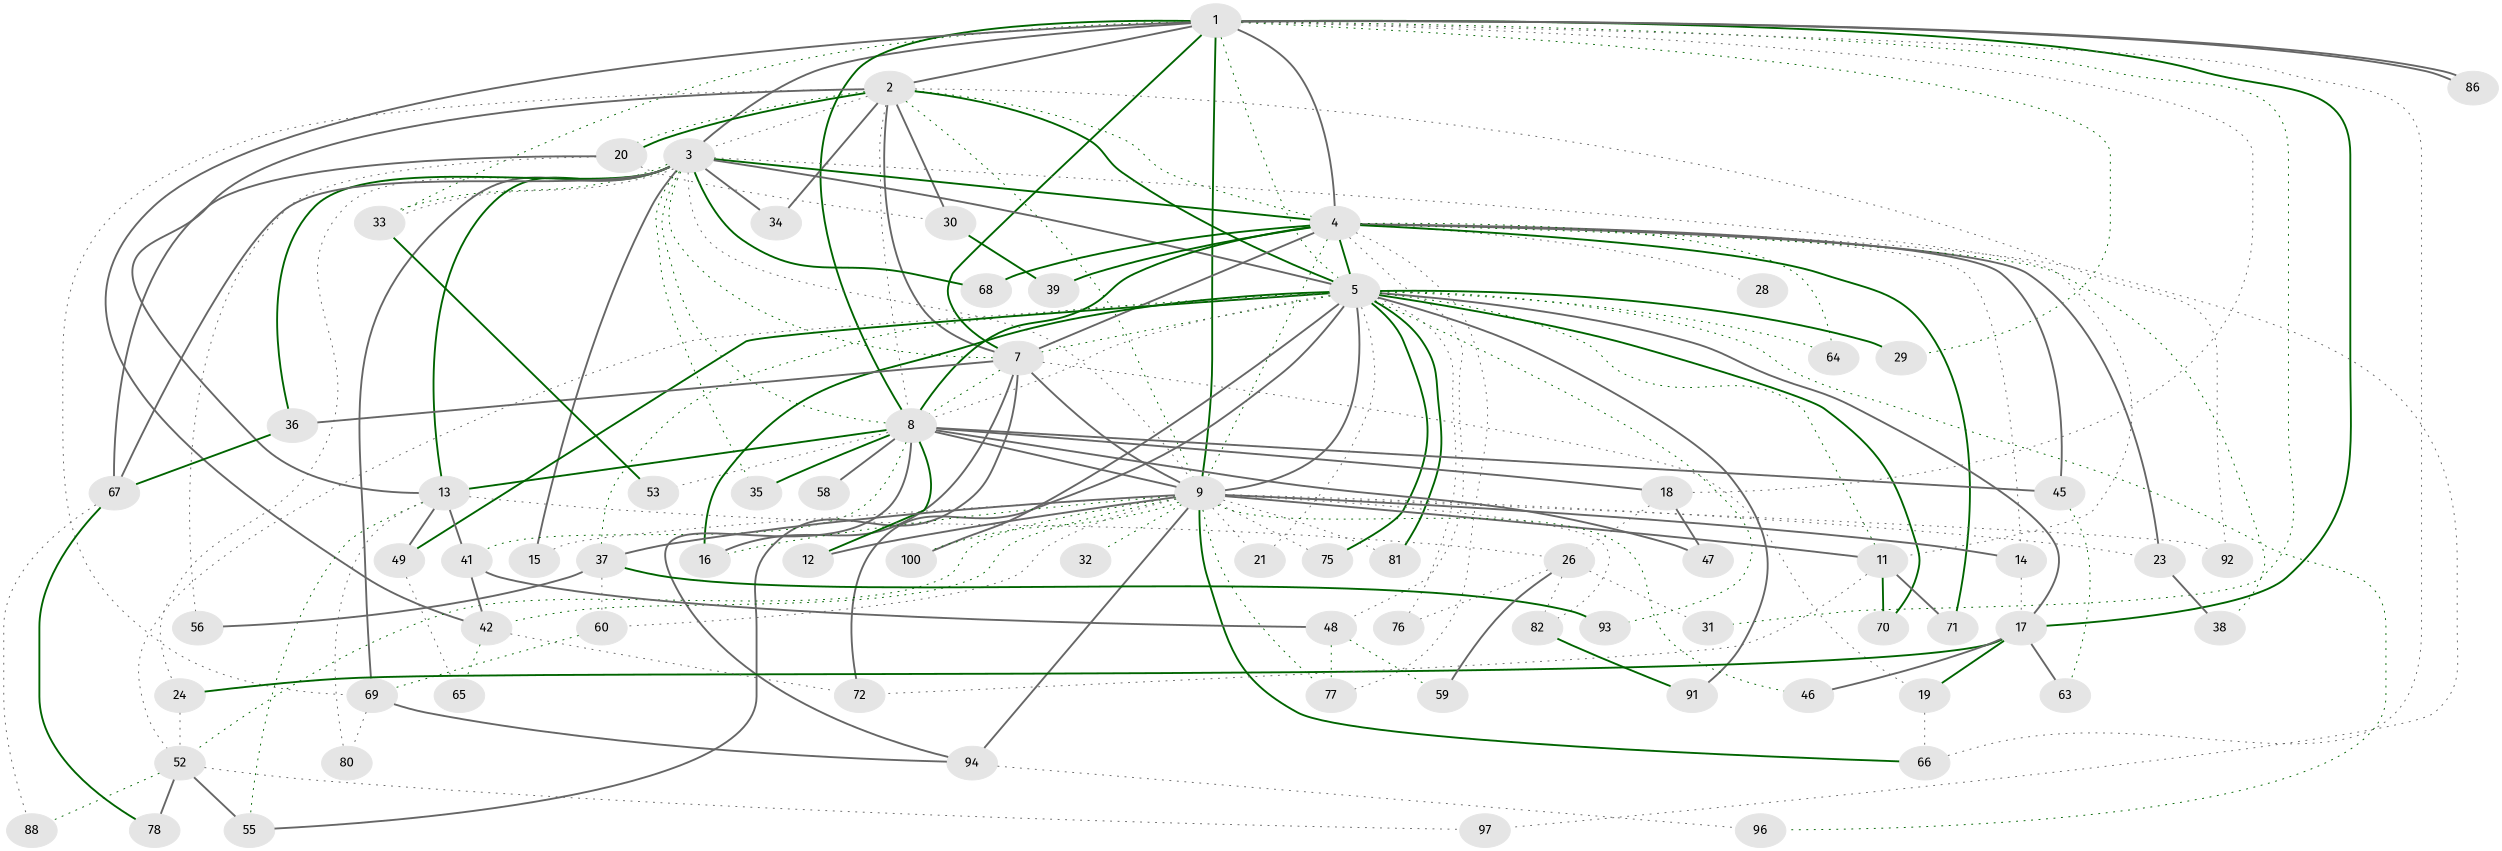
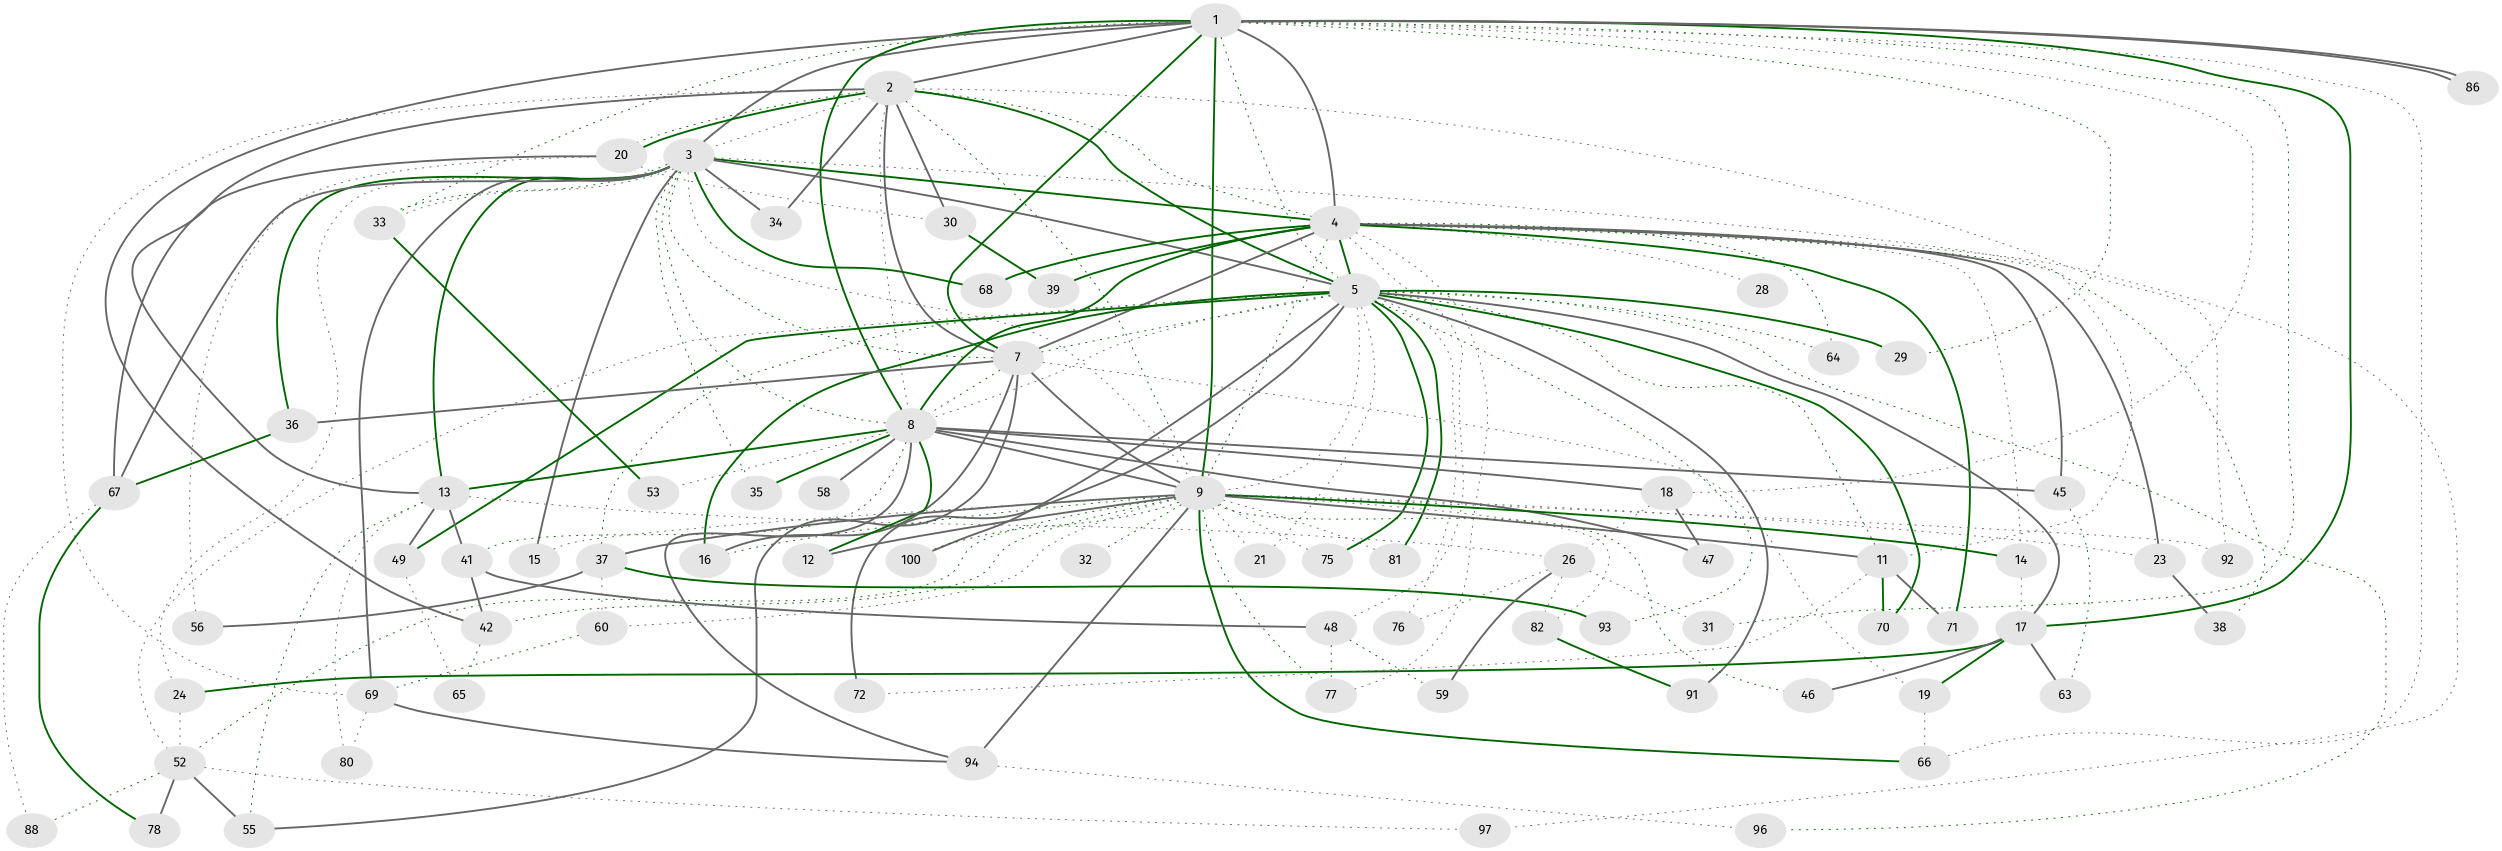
edge "5" -- "9": style bold -> dotted
edge "9" -- "14": color gray40 -> darkgreen
edge "42" -- "72": removed
